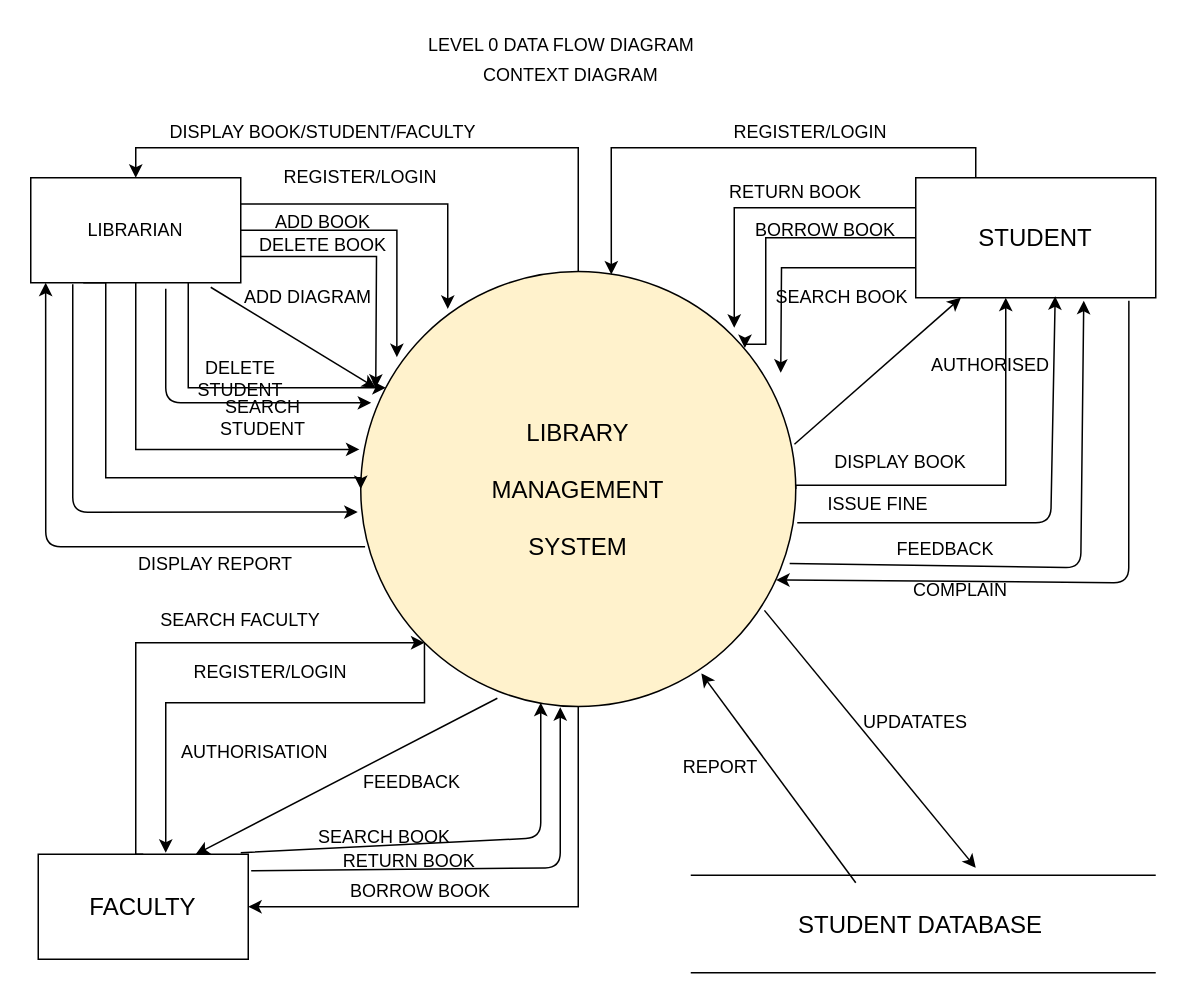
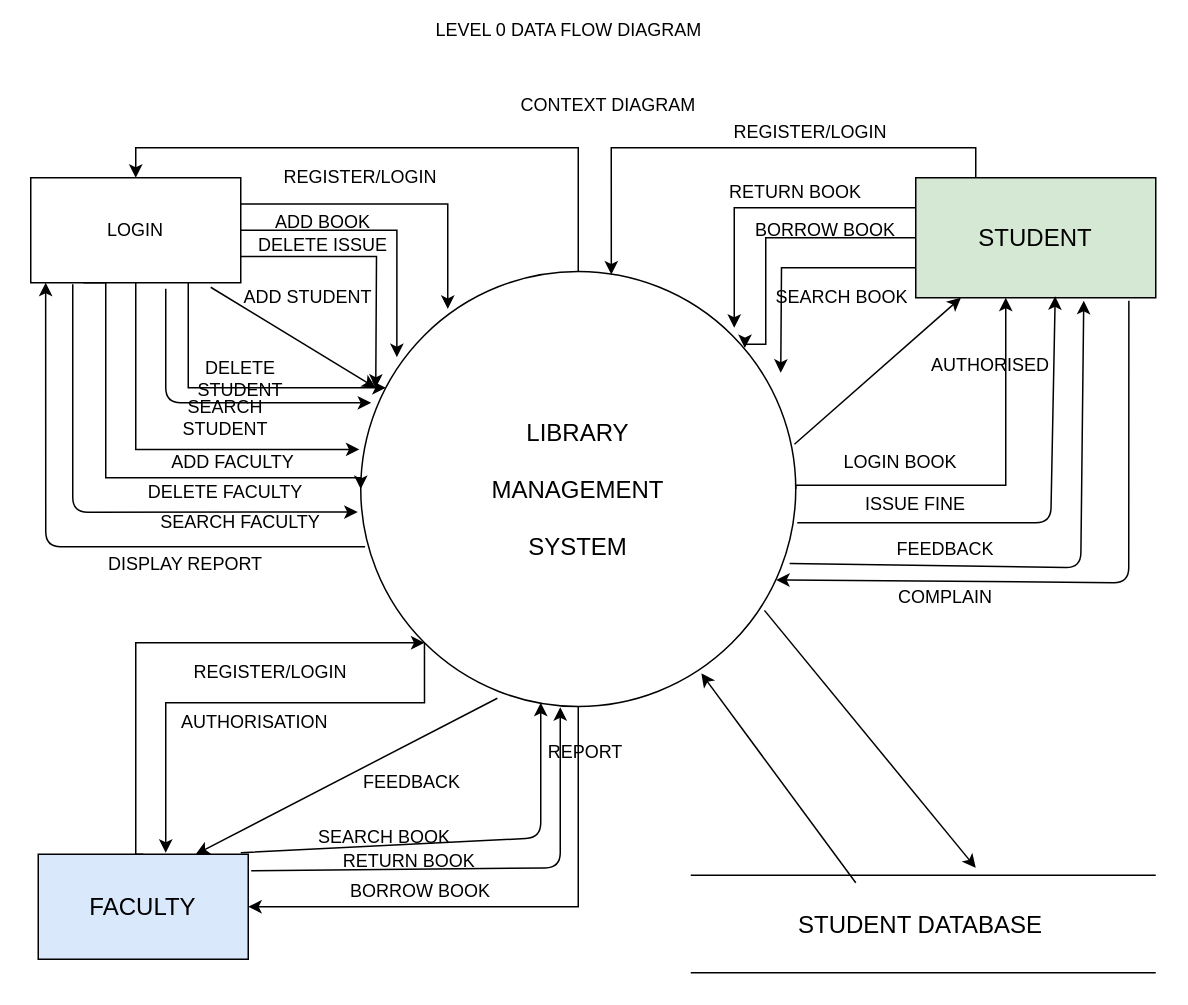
node "LEVEL 0 DATA FLOW DIAGRAM": moved (563, 46) -> (571, 31)
node "CONTEXT DIAGRAM": moved (578, 76) -> (616, 106)
node "DISPLAY BOOK/STUDENT/FACULTY": removed
node "LIBRARIAN": label "LIBRARIAN" -> "LOGIN"
node "STUDENT": fillcolor #ffffff -> #d5e8d4
node "DELETE BOOK": label "DELETE BOOK" -> "DELETE ISSUE"
node "ADD DIAGRAM": label "ADD DIAGRAM" -> "ADD STUDENT"
node "SEARCH STUDENT": moved (263, 418) -> (226, 418)
node "ADD FACULTY": added
node "DISPLAY BOOK": label "DISPLAY BOOK" -> "LOGIN BOOK"
node "LIBRARY MANAGEMENT SYSTEM": fillcolor #fff2cc -> #ffffff
node "DELETE FACULTY": added
node "ISSUE FINE": moved (878, 504) -> (916, 504)
node "DISPLAY REPORT": moved (226, 564) -> (196, 564)
node "COMPLAIN": moved (961, 590) -> (946, 598)
node "SEARCH FACULTY": moved (241, 620) -> (241, 523)
node "UPDATATES": removed
node "AUTHORISATION": moved (255, 752) -> (255, 722)
node "REPORT": moved (721, 767) -> (586, 752)
node "FACULTY": fillcolor #ffffff -> #dae8fc
